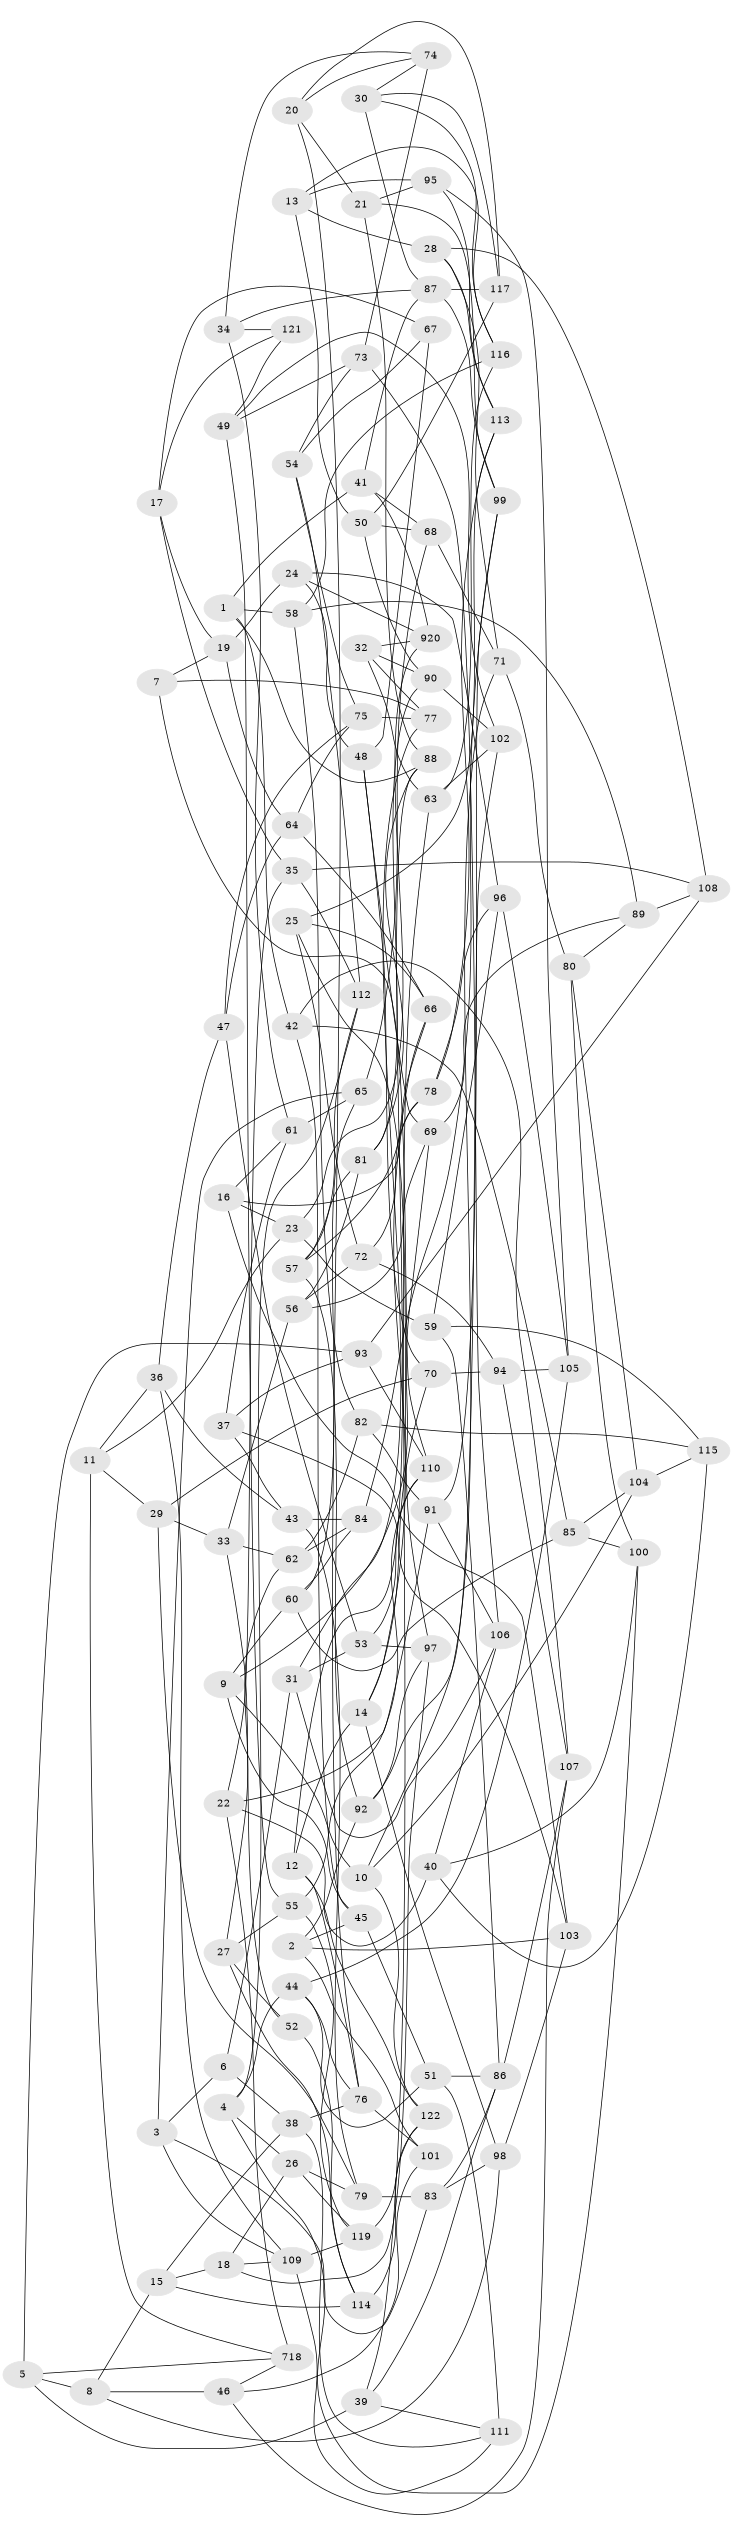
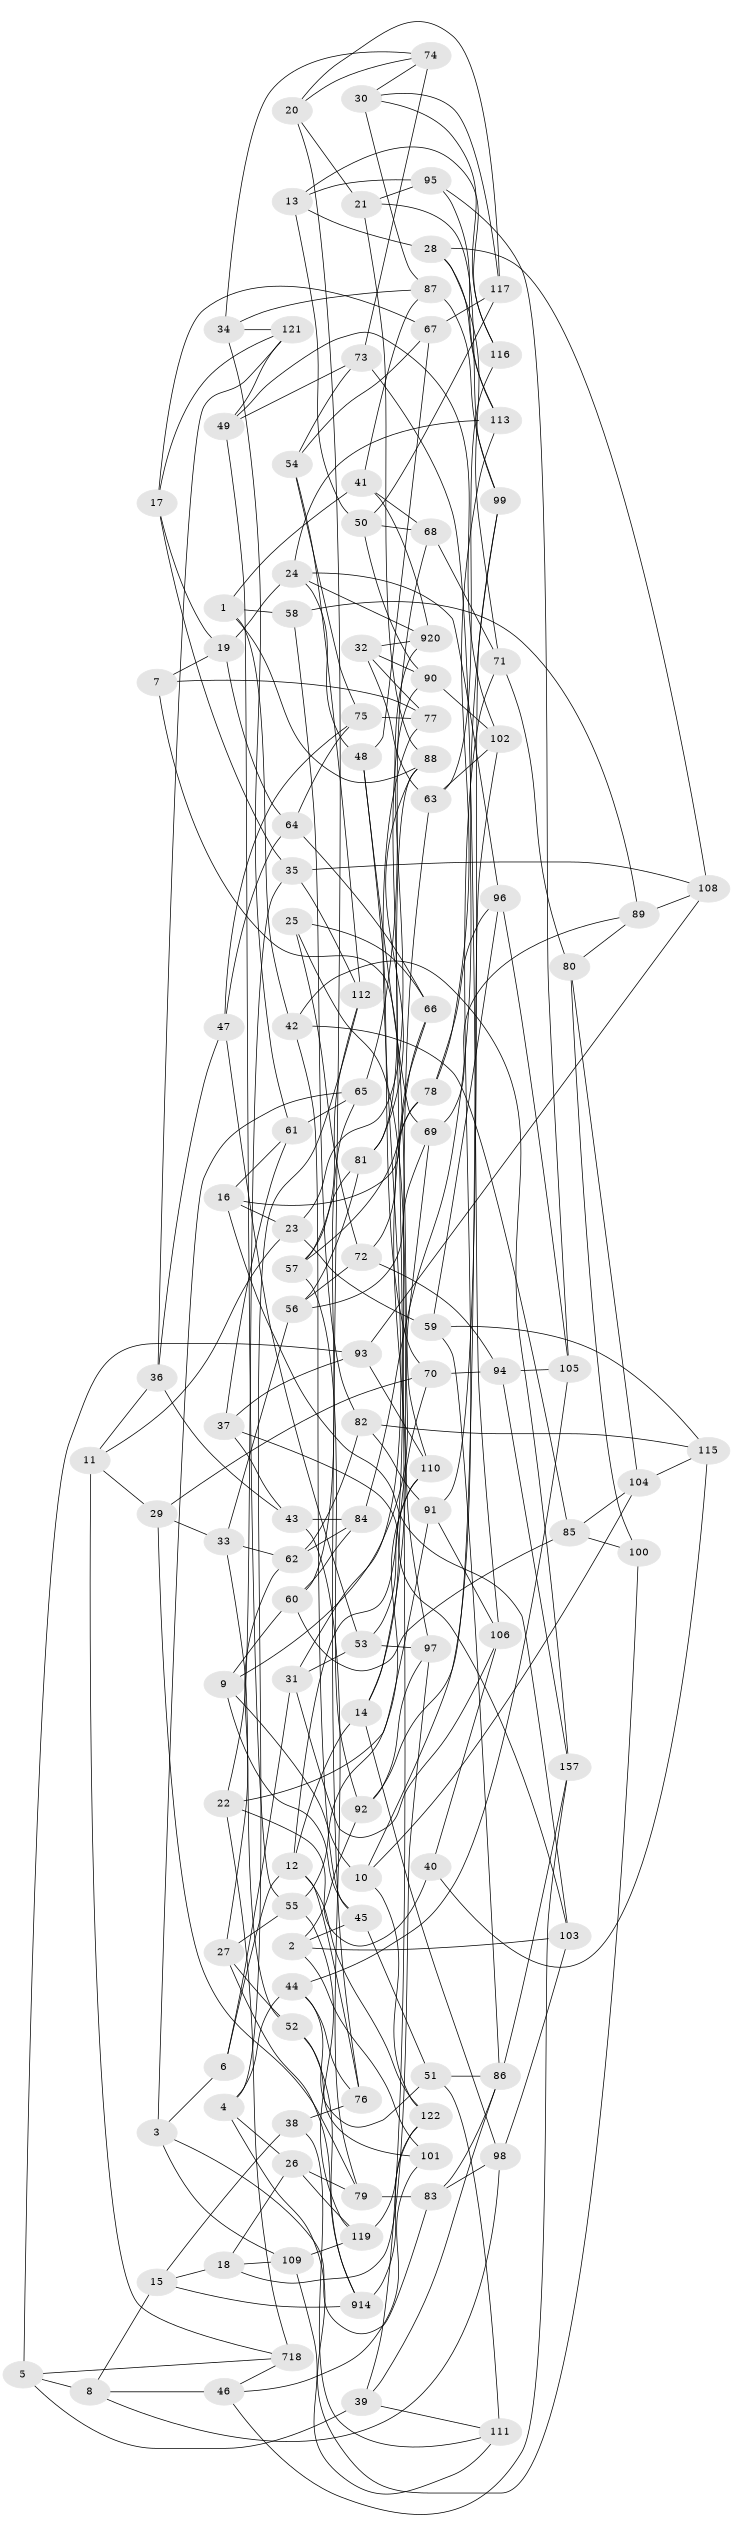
edge "87" -- "117": now "67" -- "117"
edge "116" -- "58": removed
edge "113" -- "25": now "113" -- "24"
edge "100" -- "40": removed
node "107": label "107" -> "157"
edge "36" -- "109": now "36" -- "121"
edge "6" -- "38": now "6" -- "12"
edge "76" -- "101": now "52" -- "101"
node "114": label "114" -> "914"
